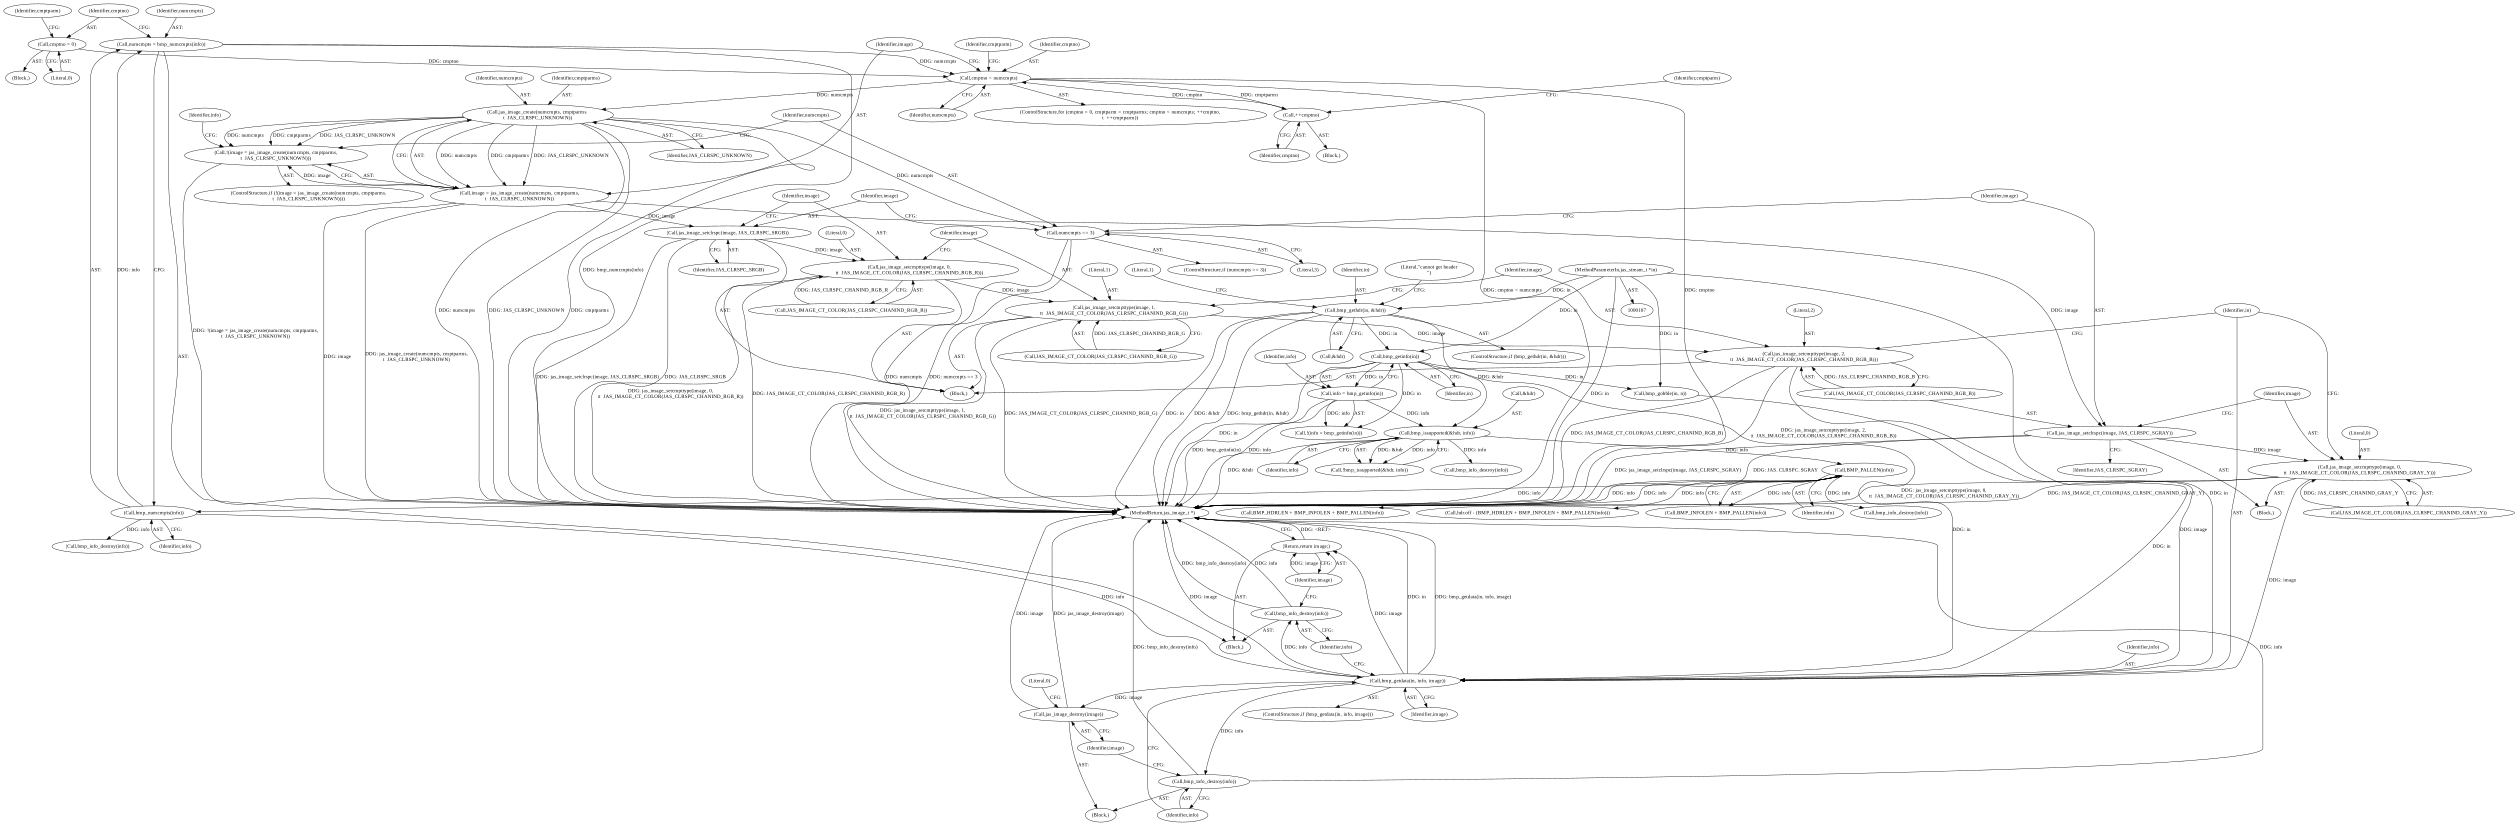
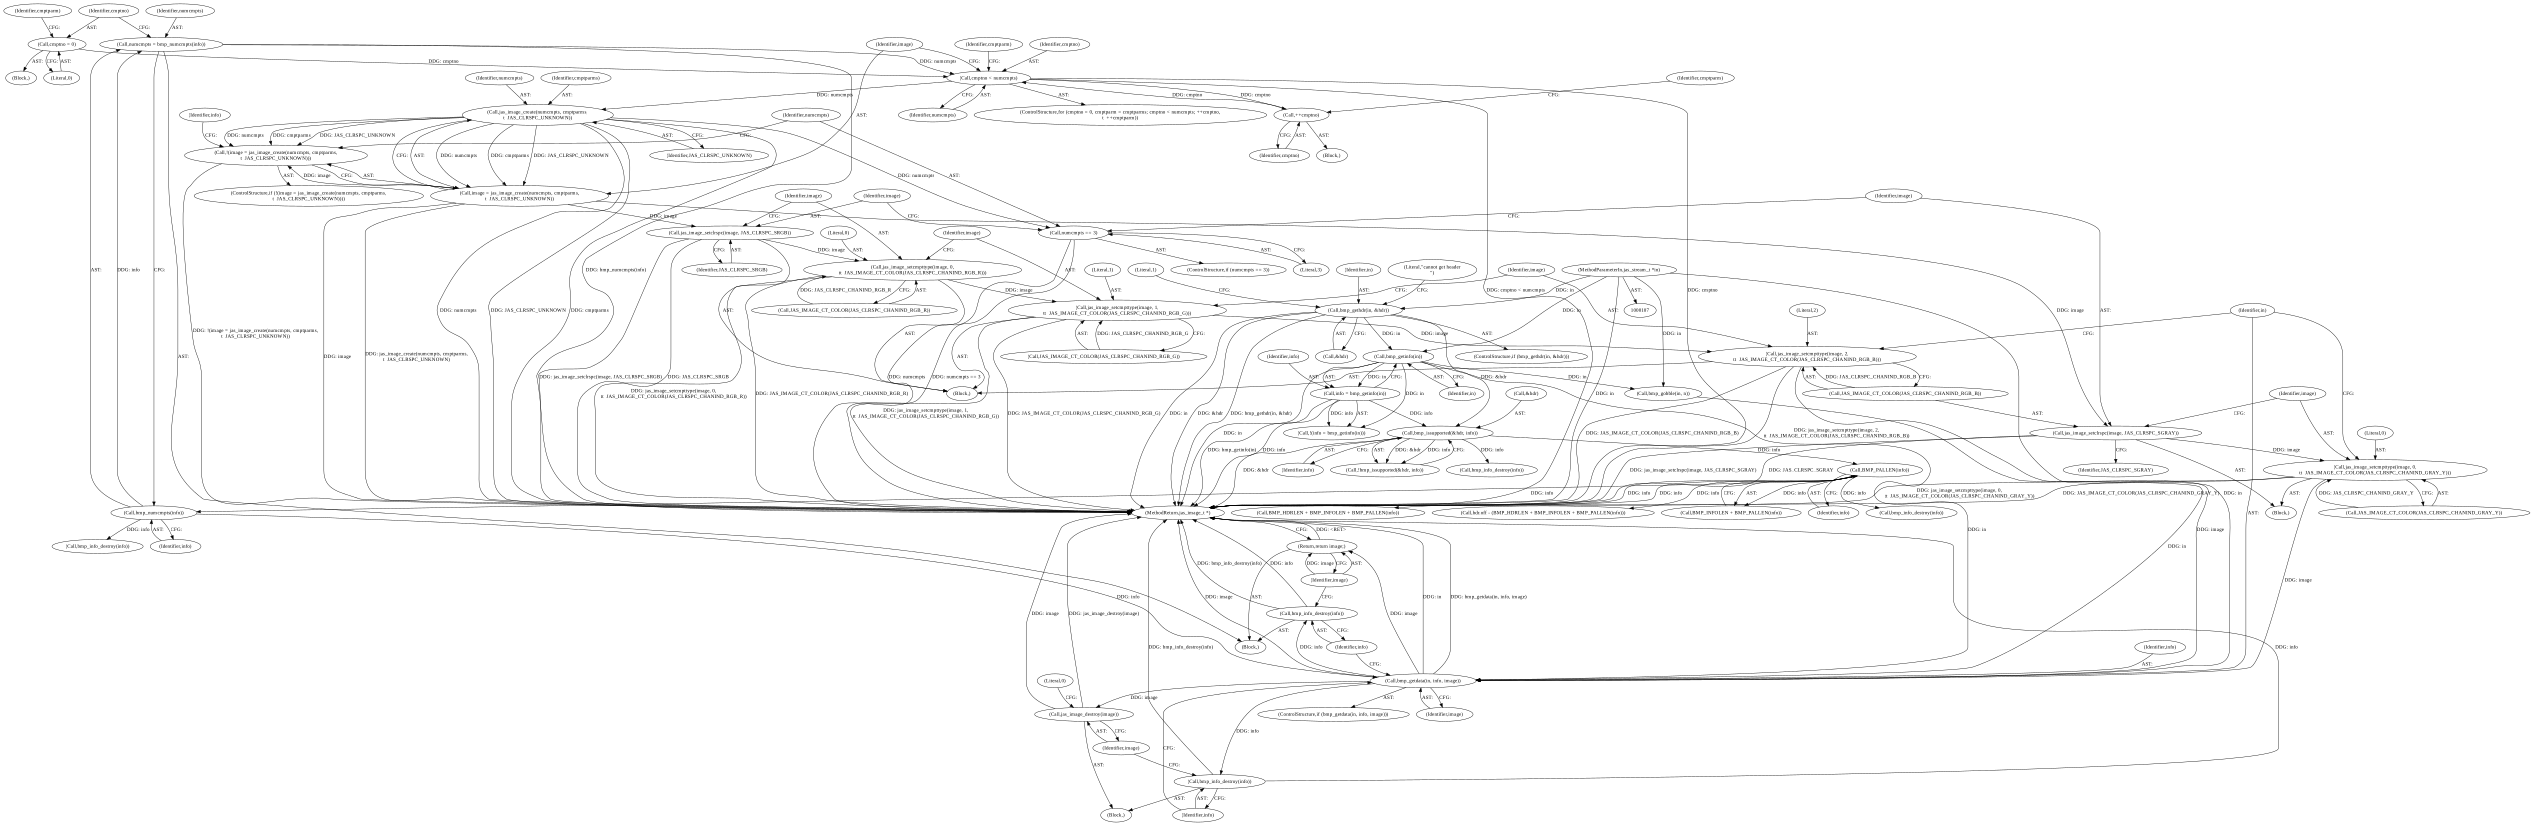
edge "(Call,cmptno < numcmpts)" -> "(Call,++cmptno)": label "DDG: cmptparms" -> "DDG: cmptno"
